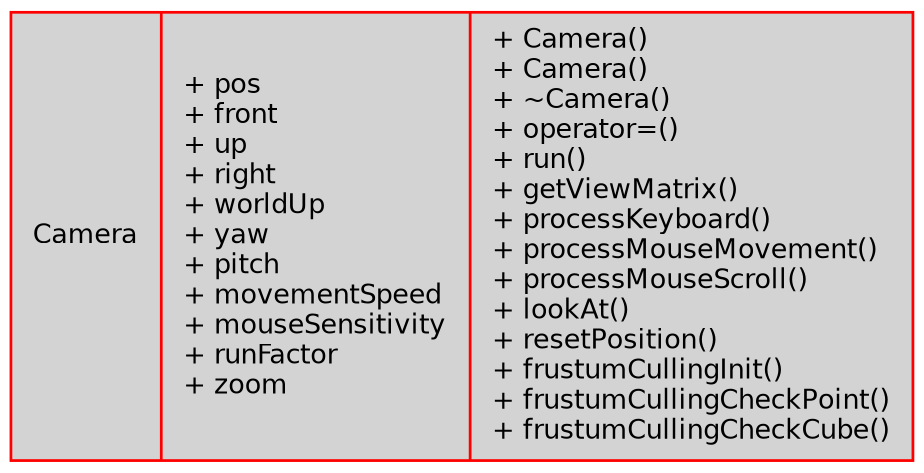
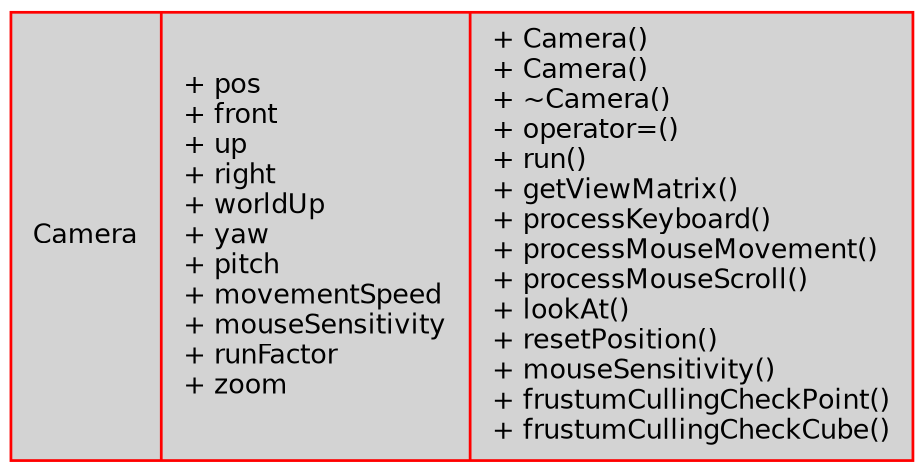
node "Camera": text "+ frustumCullingInit()" -> "+ mouseSensitivity()"
